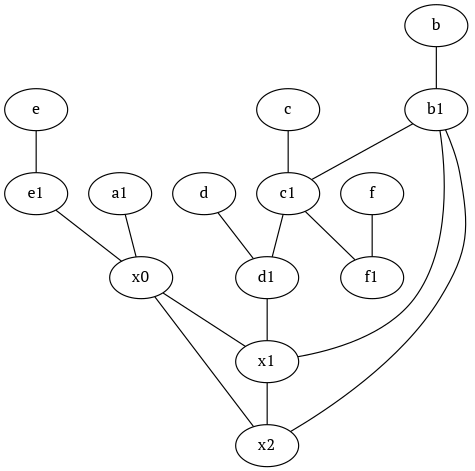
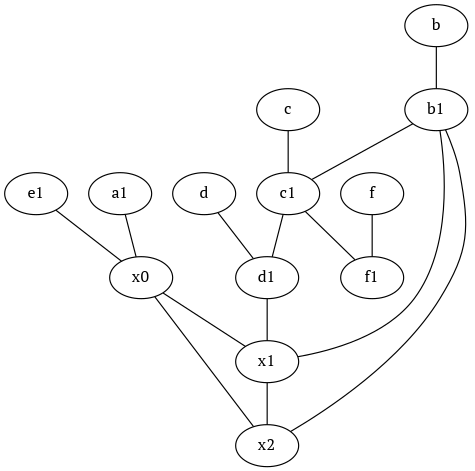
node "e": removed
